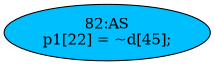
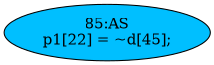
node "82:AS p1[22] = ~d[45];": label "82:AS p1[22] = ~d[45];" -> "85:AS p1[22] = ~d[45];"
